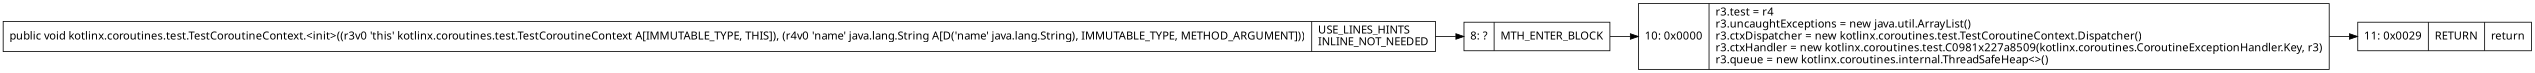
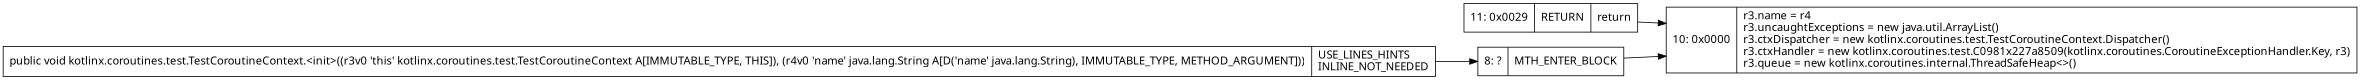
node "10: 0x0000": text "r3.test = r4" -> "r3.name = r4"
edge "10: 0x0000" -> "11: 0x0029": reversed
